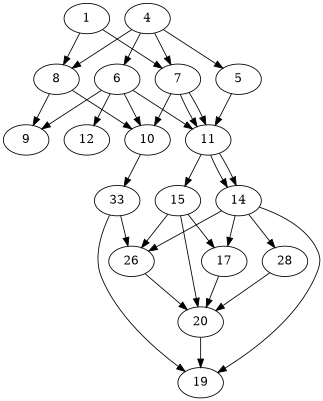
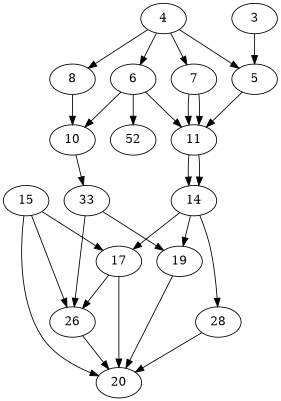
node "1": removed
node "3": added
edge "7" -> "10": removed
node "9": removed
node "12": label "12" -> "52"
edge "11" -> "15": removed
edge "14" -> "26": now "17" -> "26"
edge "20" -> "19": reversed
